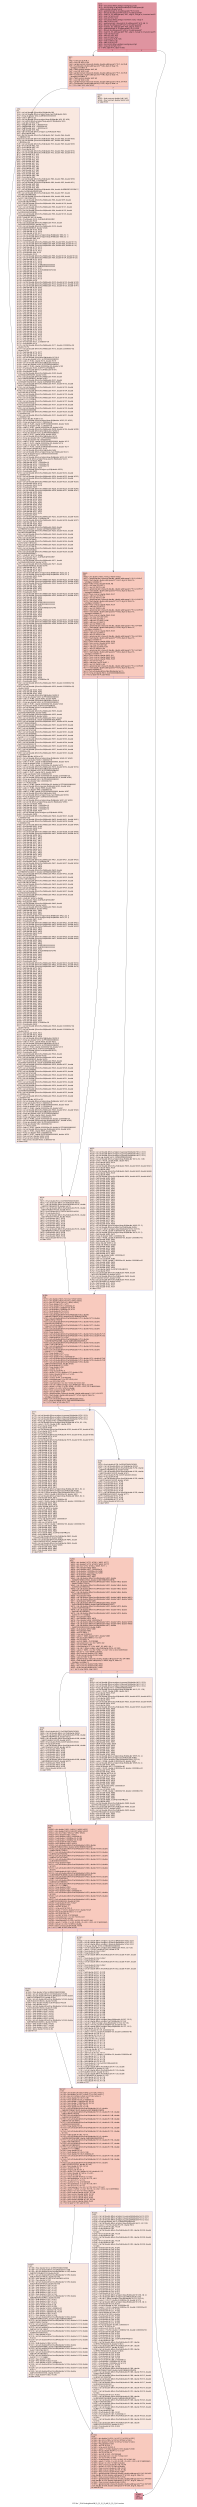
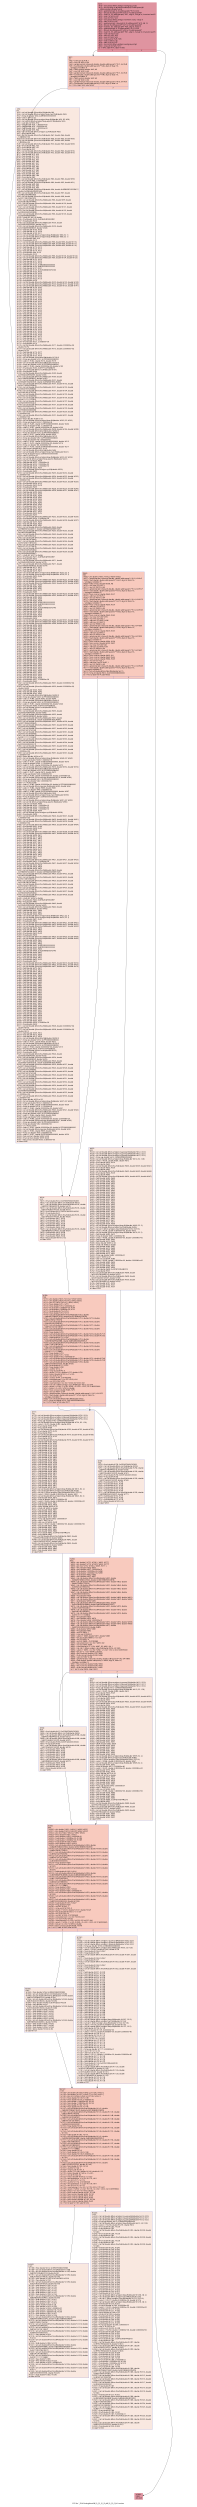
node "%562:": removed
edge "%633:" -> "%709:": now "%633:" -> "%758:"
edge "%777:" -> "%853:": now "%777:" -> "%904:"
node "%1334:": removed
